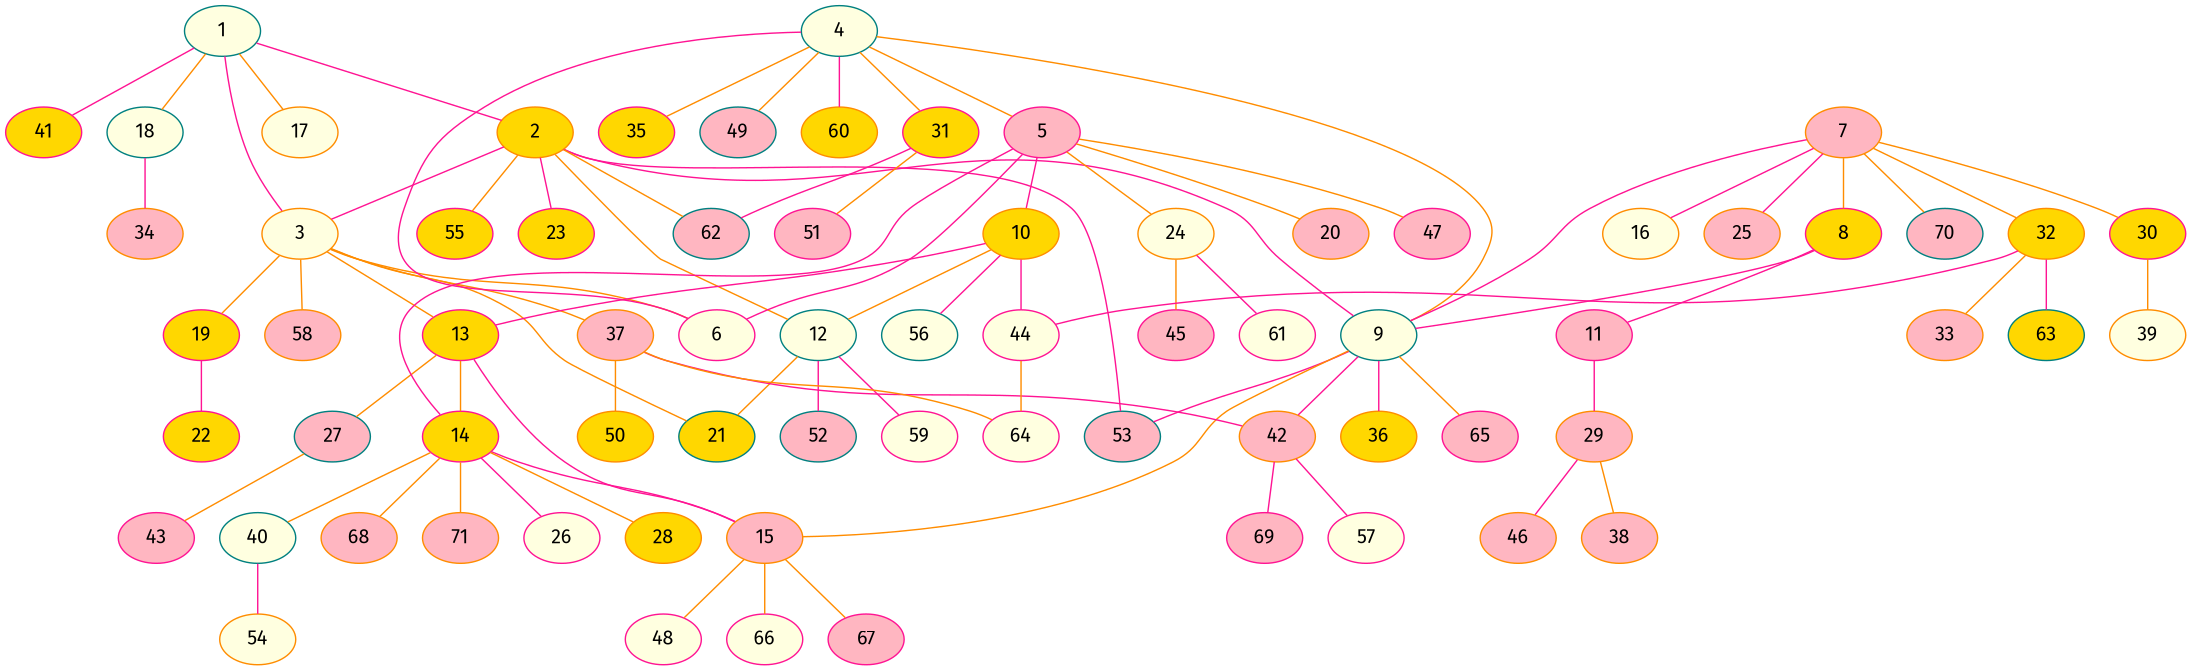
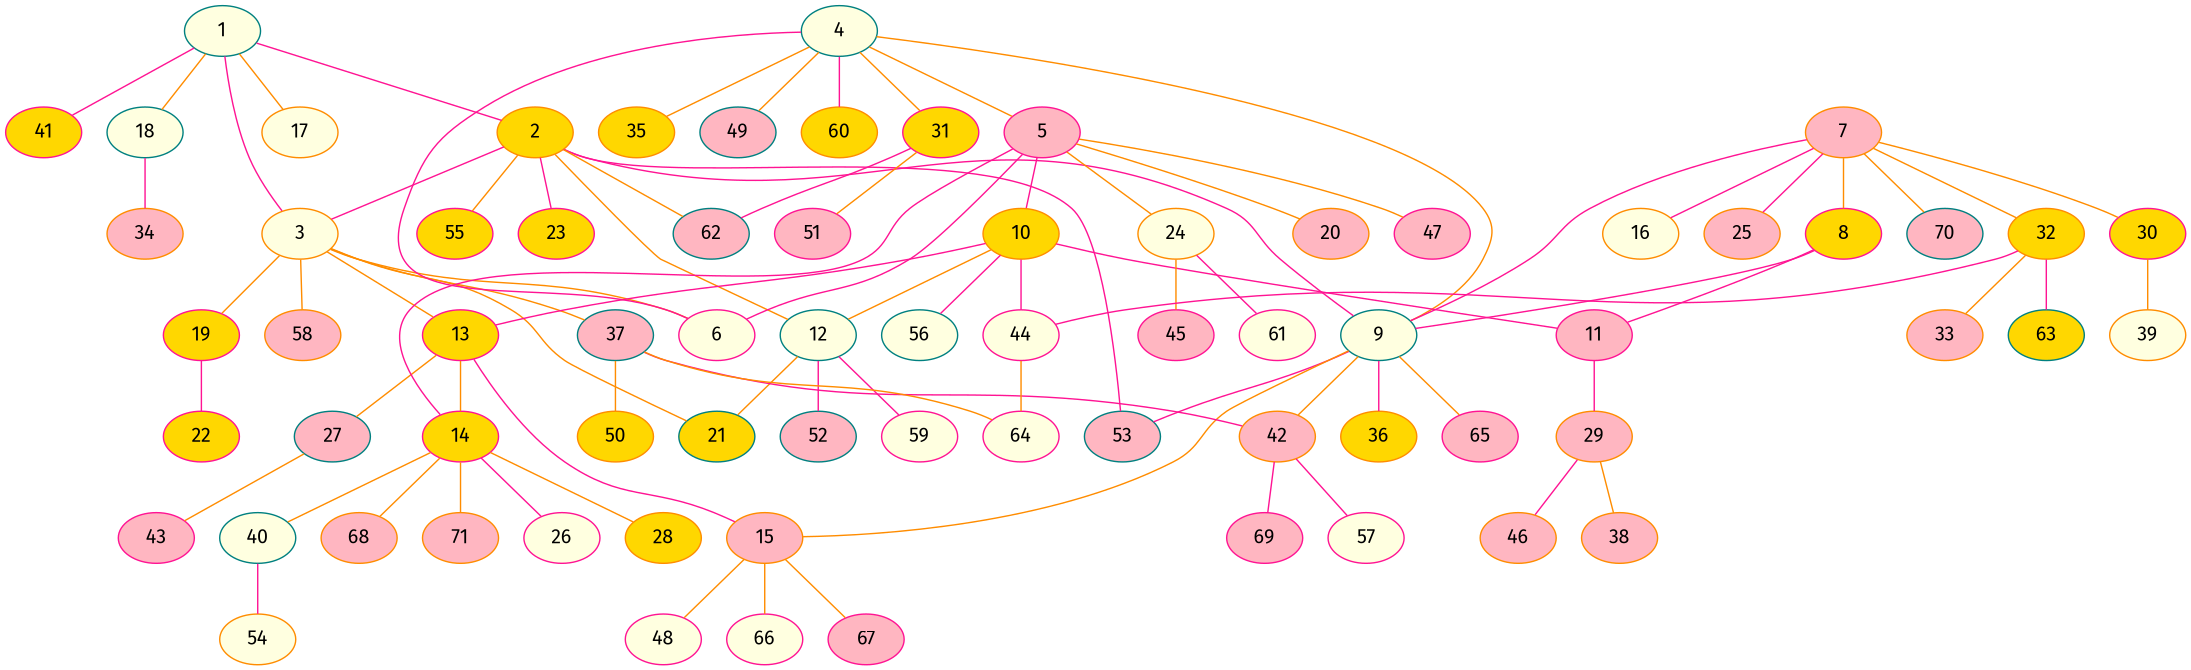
node "35": color deeppink -> darkorange
edge "10" -- "11": added
node "37": color darkorange -> teal
edge "9" -- "42": color deeppink -> darkorange
edge "14" -- "15": removed
